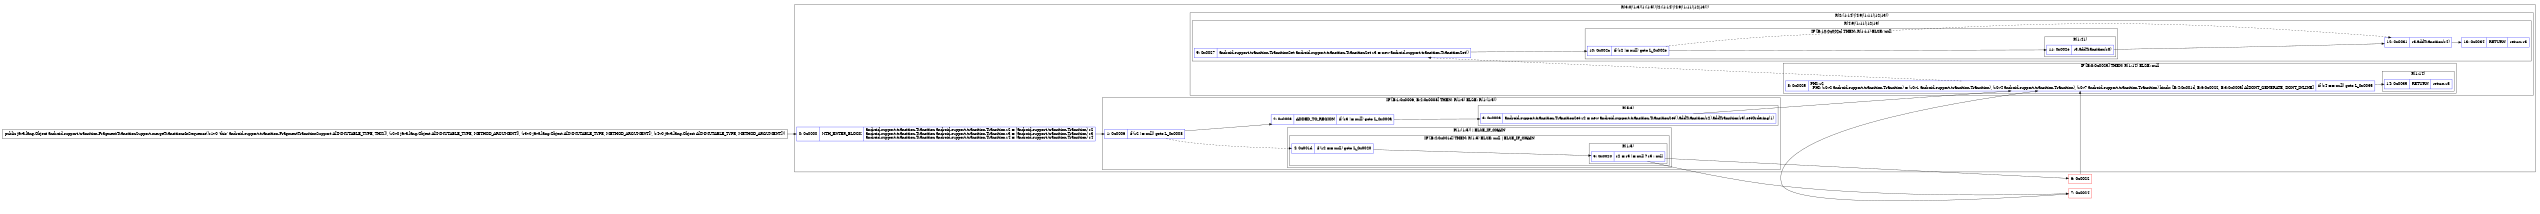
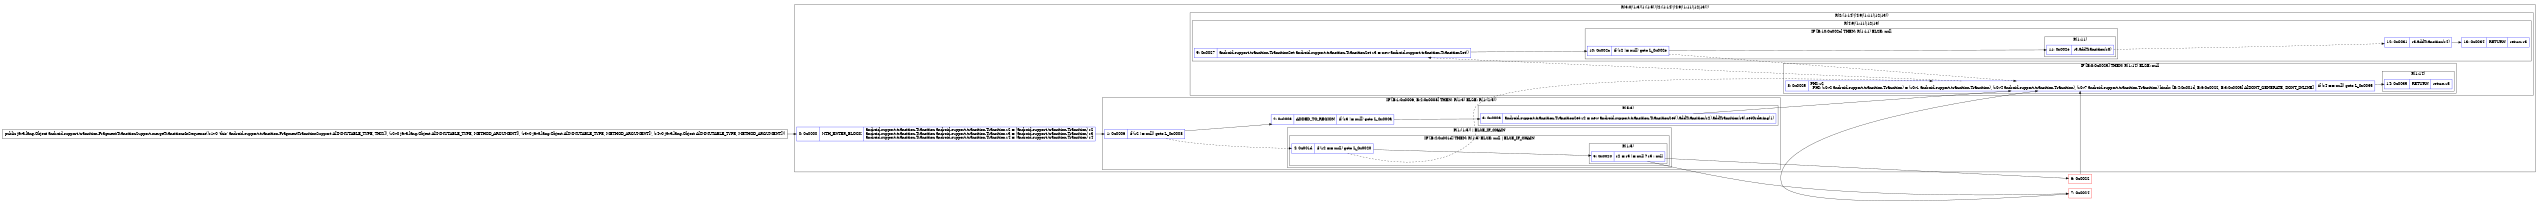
edge "10: 0x002c" -> "12: 0x0031": now "10: 0x002c" -> "8: 0x0025"
cluster "R(1:41)": label "R(1:41)" -> "R(1:11)"
edge "11: 0x002e" -> "12: 0x0031": style solid -> dashed
edge "4: 0x001d" -> "8: 0x0025": added
